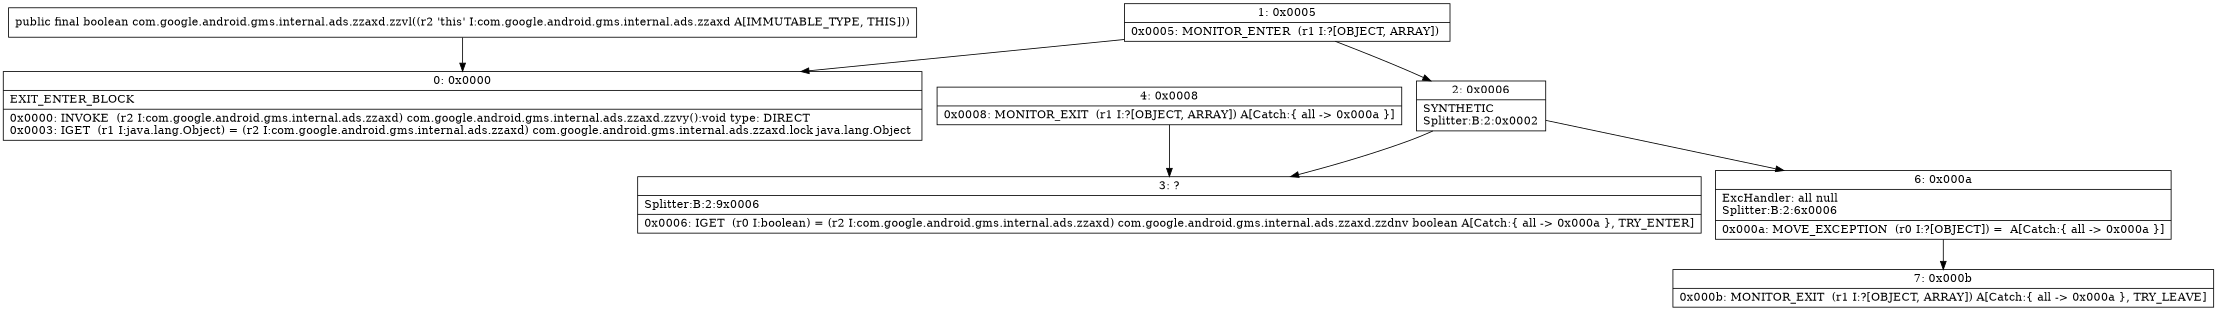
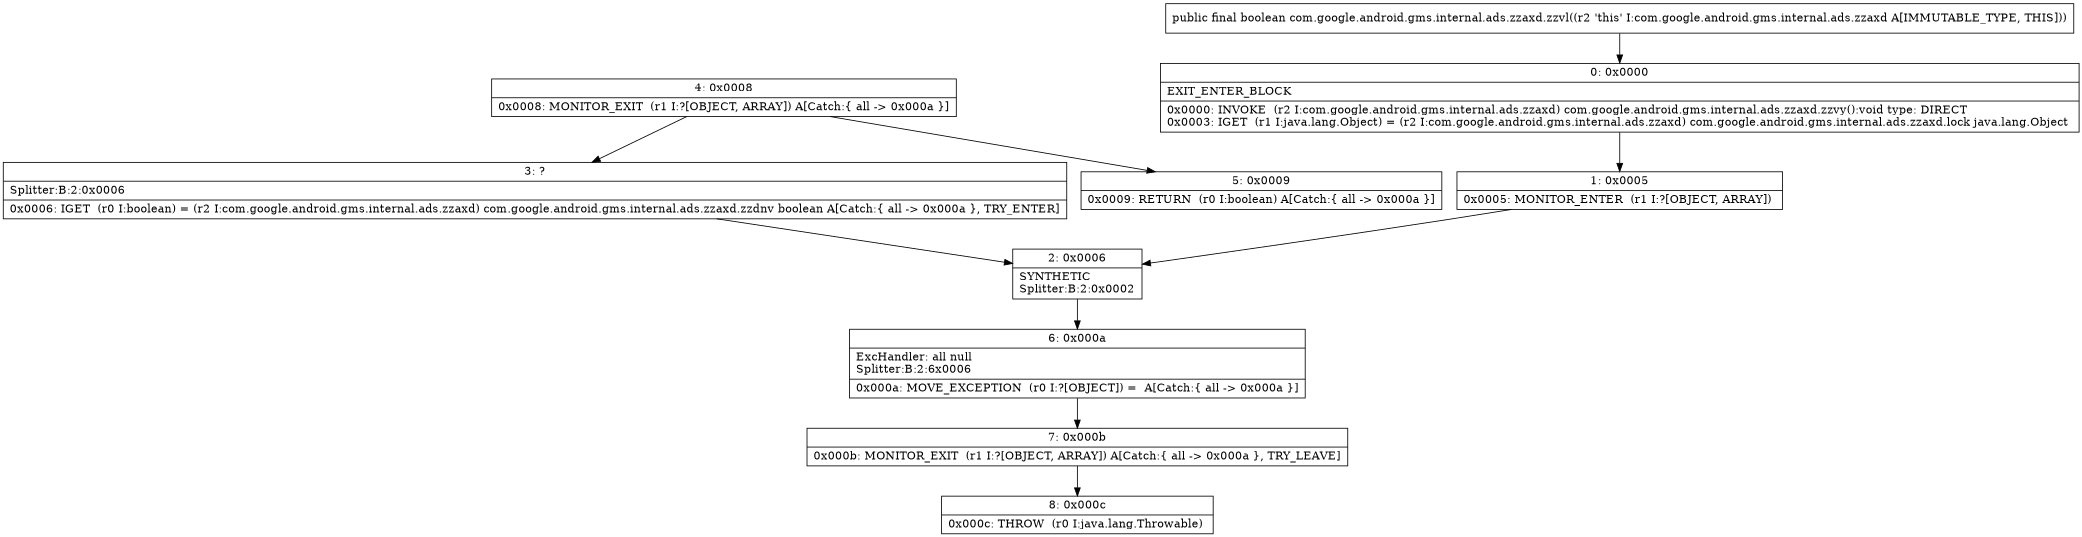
edge "1: 0x0005" -> "0: 0x0000": reversed
edge "2: 0x0006" -> "3: ?": reversed
node "5: 0x0009": added
node "3: ?": text "Splitter:B:2:9x0006" -> "Splitter:B:2:0x0006"
node "8: 0x000c": added
